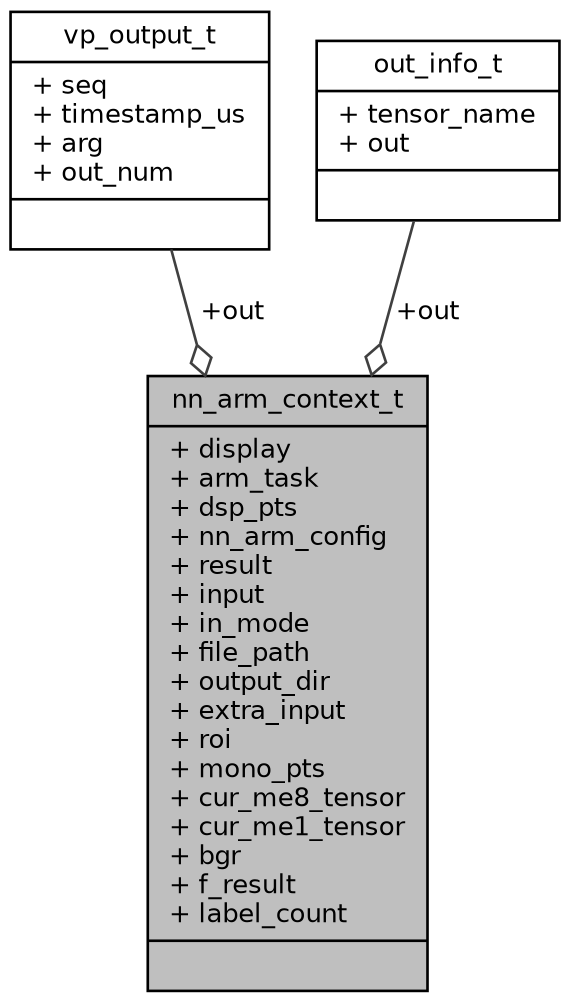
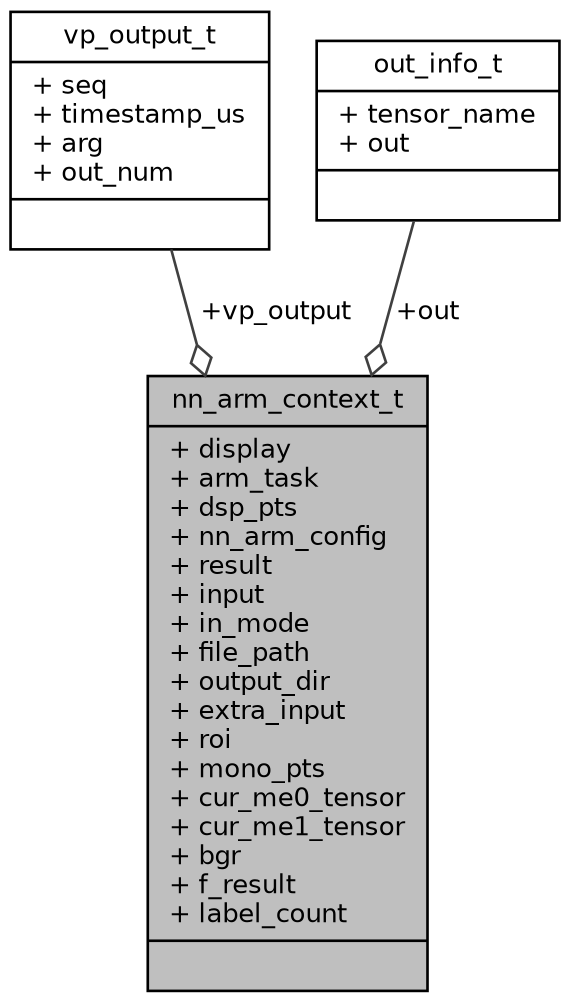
edge "vp_output_t" -> "nn_arm_context_t": label " +out" -> " +vp_output"
node "nn_arm_context_t": text "+ cur_me8_tensor" -> "+ cur_me0_tensor"
